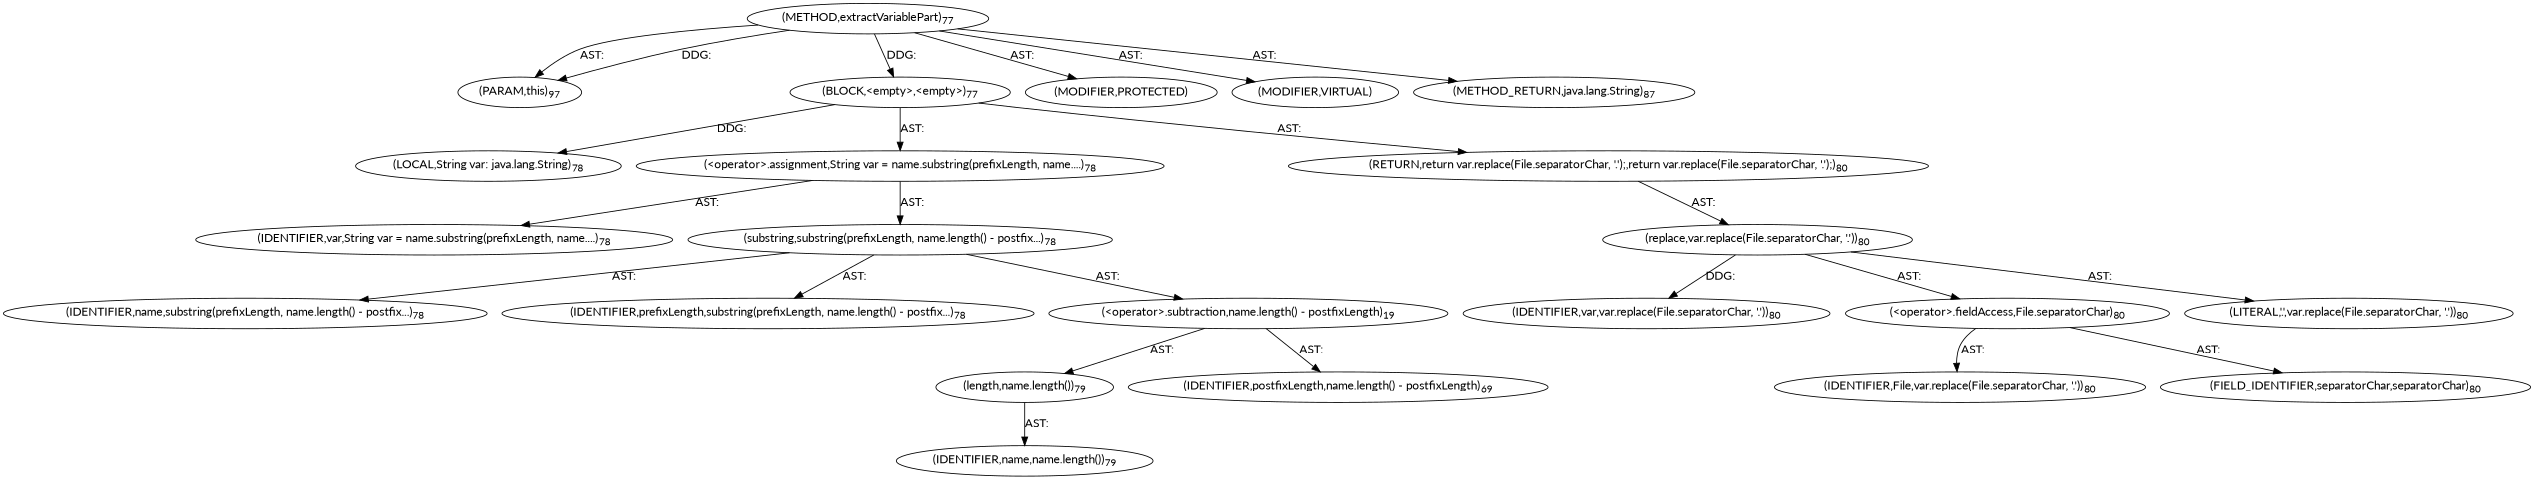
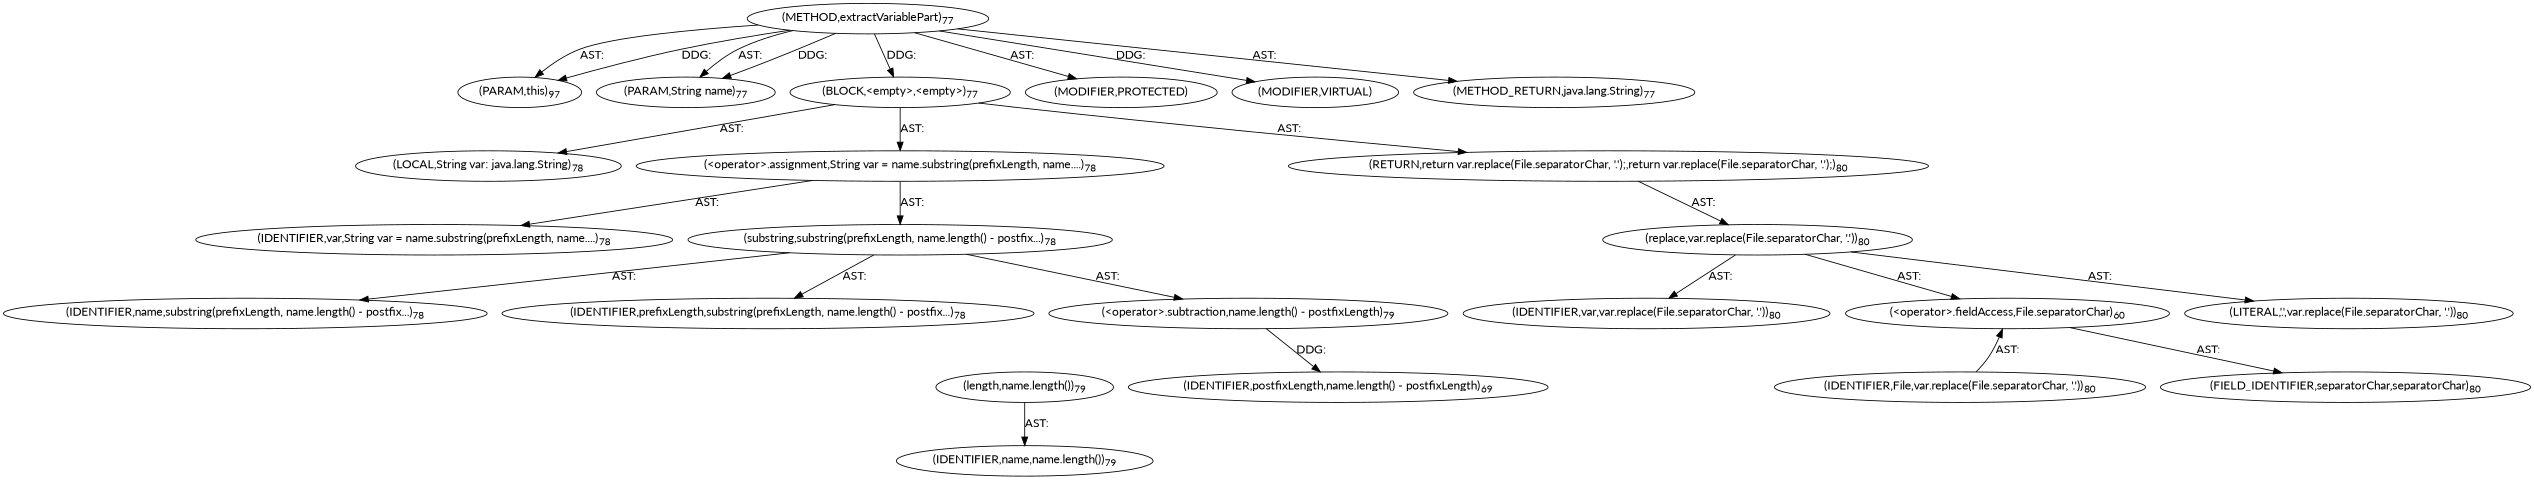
edge "(METHOD,extractVariablePart)" -> "(MODIFIER,VIRTUAL)": label "AST: " -> "DDG: "
node "(METHOD_RETURN,java.lang.String)": text "87" -> "77"
node "(PARAM,String name)": added
edge "(BLOCK,<empty>,<empty>)" -> "(LOCAL,String var: java.lang.String)": label "DDG: " -> "AST: "
edge "(replace,var.replace(File.separatorChar, '.'))" -> "(IDENTIFIER,var,var.replace(File.separatorChar, '.'))": label "DDG: " -> "AST: "
node "(<operator>.subtraction,name.length() - postfixLength)": text "19" -> "79"
node "(<operator>.fieldAccess,File.separatorChar)": text "80" -> "60"
edge "(<operator>.fieldAccess,File.separatorChar)" -> "(IDENTIFIER,File,var.replace(File.separatorChar, '.'))": reversed
edge "(<operator>.subtraction,name.length() - postfixLength)" -> "(length,name.length())": removed, label "AST:"
edge "(<operator>.subtraction,name.length() - postfixLength)" -> "(IDENTIFIER,postfixLength,name.length() - postfixLength)": label "AST: " -> "DDG: "
